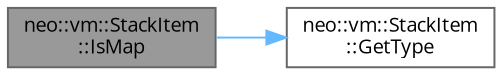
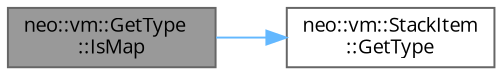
node "neo::vm::StackItem ::IsMap": label "neo::vm::StackItem ::IsMap" -> "neo::vm::GetType ::IsMap"
